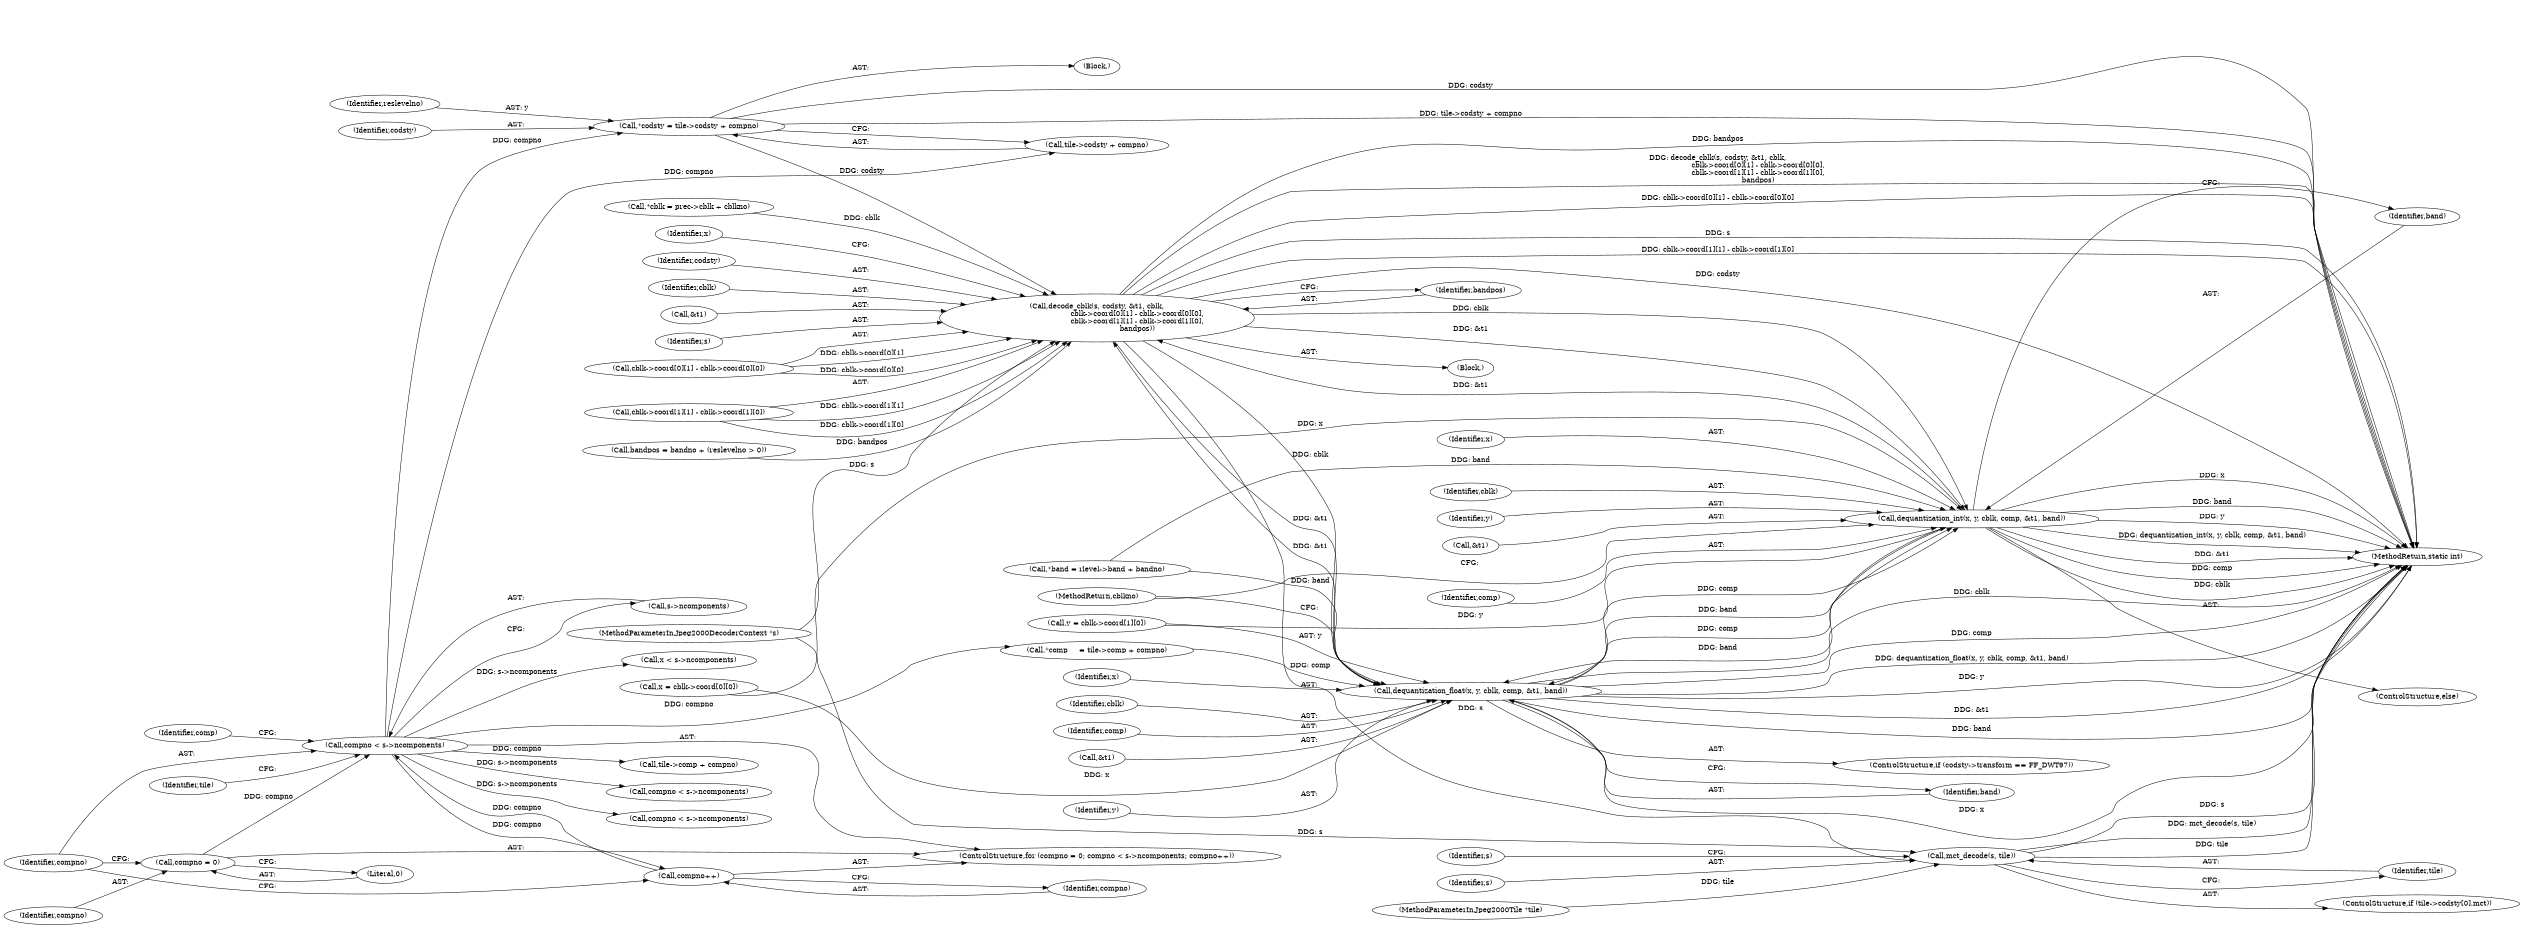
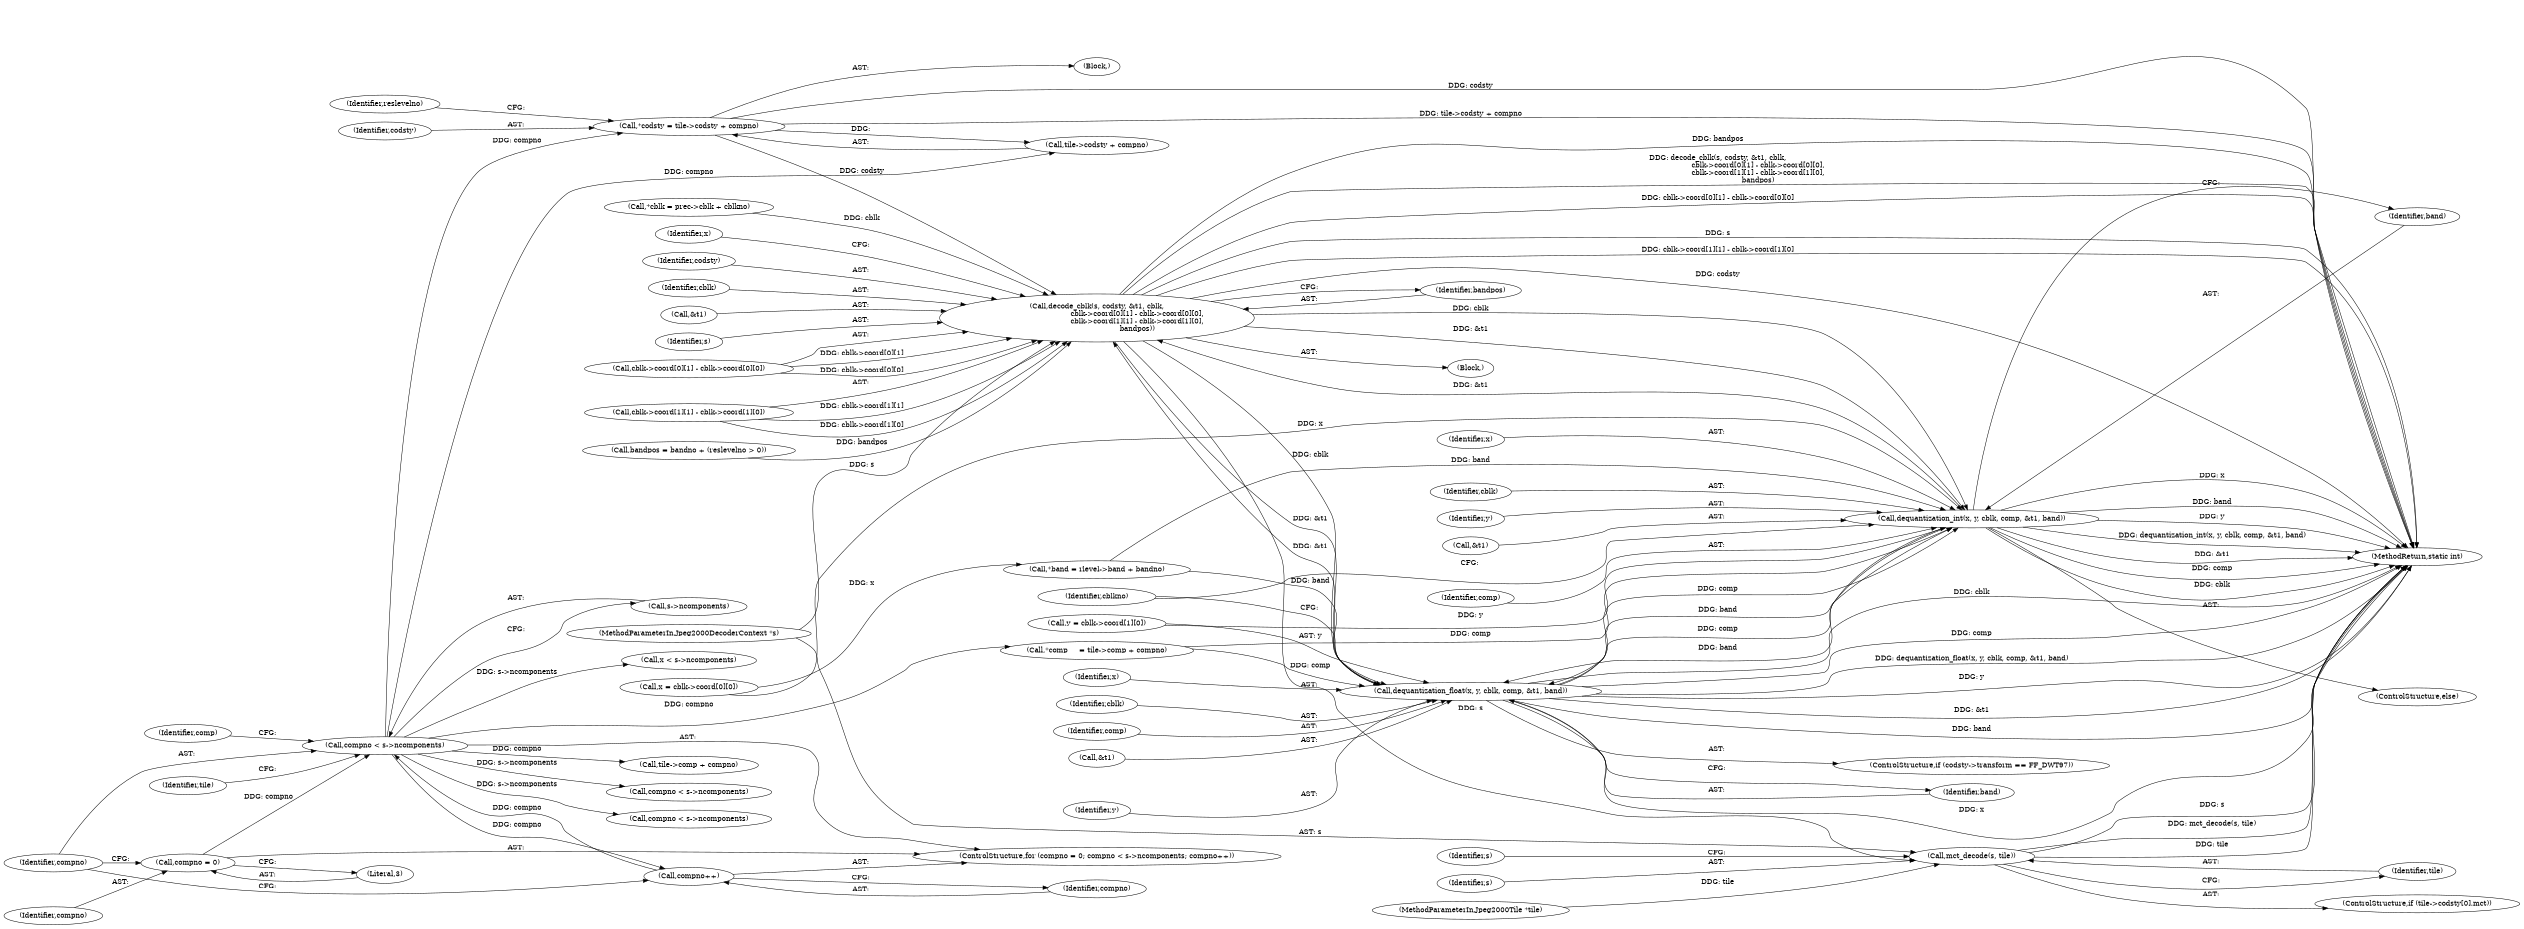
edge "(Identifier,reslevelno)" -> "(Call,*codsty = tile->codsty + compno)": label "AST: y" -> "CFG: "
edge "(Call,*codsty = tile->codsty + compno)" -> "(Call,tile->codsty + compno)": label "CFG: " -> "DDG: "
node "(MethodReturn,cblkno)": label "(MethodReturn,cblkno)" -> "(Identifier,cblkno)"
edge "(Call,*comp     = tile->comp + compno)" -> "(Call,dequantization_int(x, y, cblk, comp, &t1, band))": added, label "DDG: comp"
edge "(Call,x = cblk->coord[0][0])" -> "(Call,dequantization_float(x, y, cblk, comp, &t1, band))": now "(Call,x = cblk->coord[0][0])" -> "(Call,*band = rlevel->band + bandno)"
edge "(MethodParameterIn,Jpeg2000DecoderContext *s)" -> "(Call,mct_decode(s, tile))": label "DDG: s" -> "AST: s"
node "(Literal,0)": label "(Literal,0)" -> "(Literal,3)"
